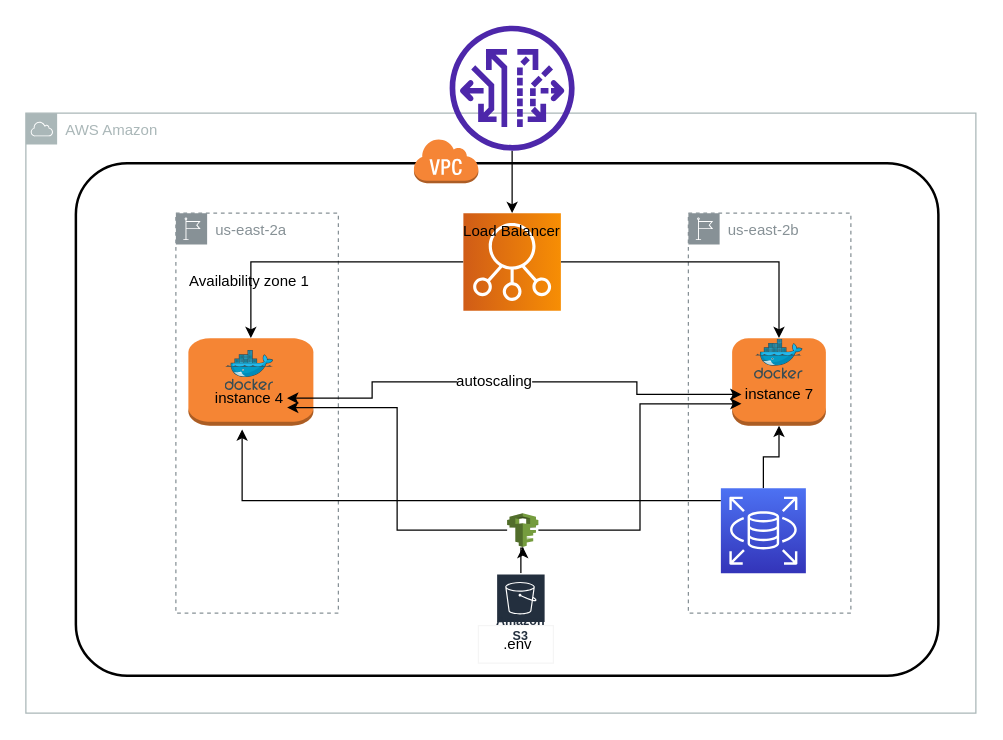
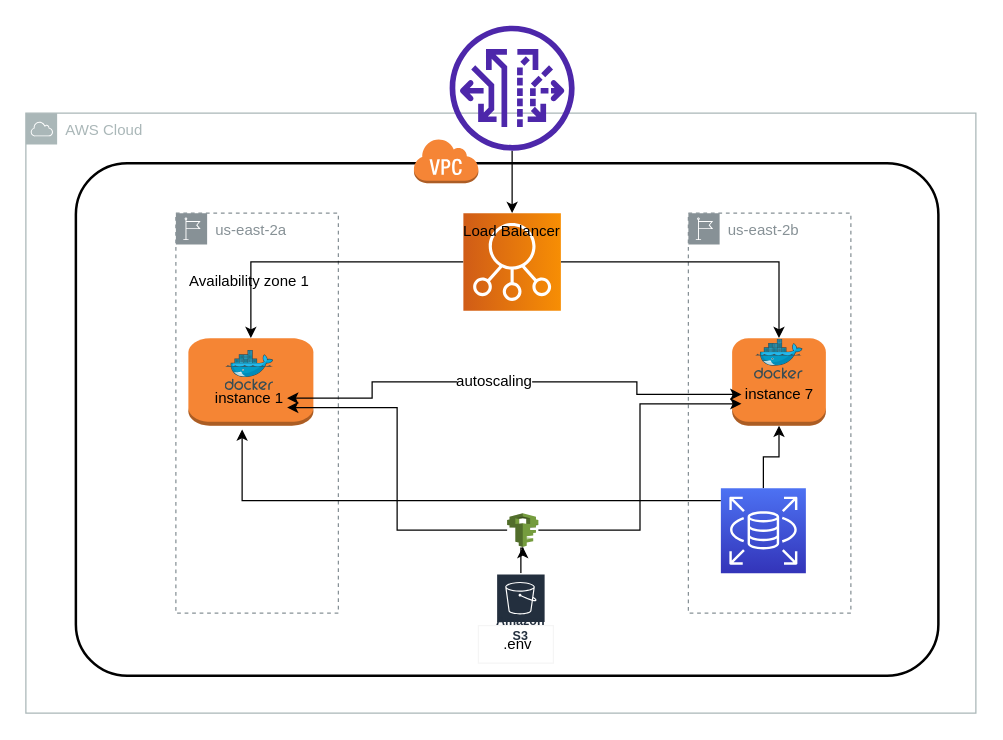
node "AWS Amazon": label "AWS Amazon" -> "AWS Cloud"
node "instance 4": label "instance 4" -> "instance 1"
